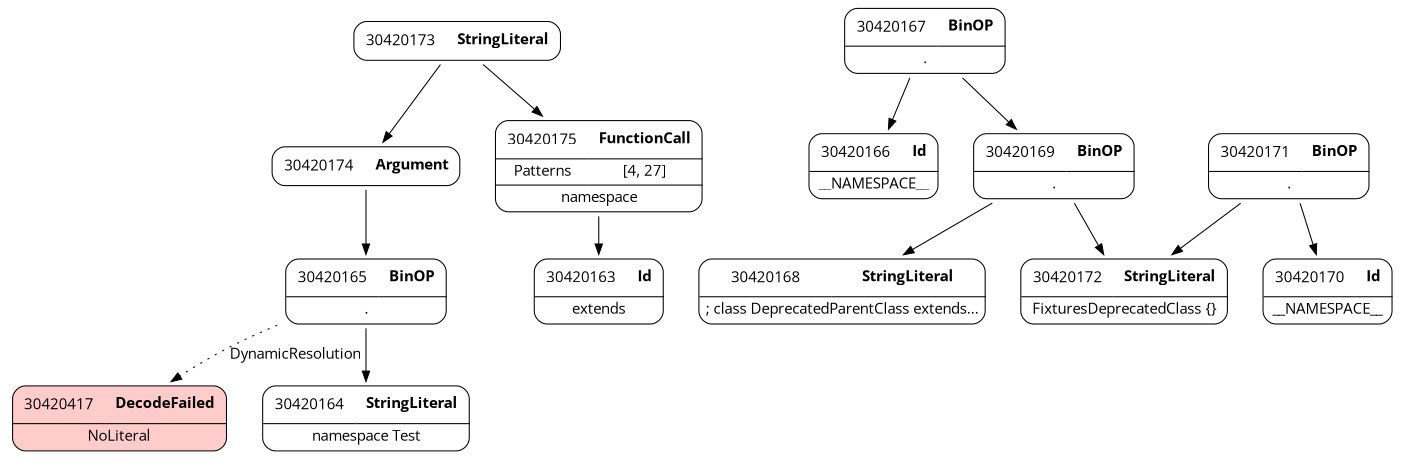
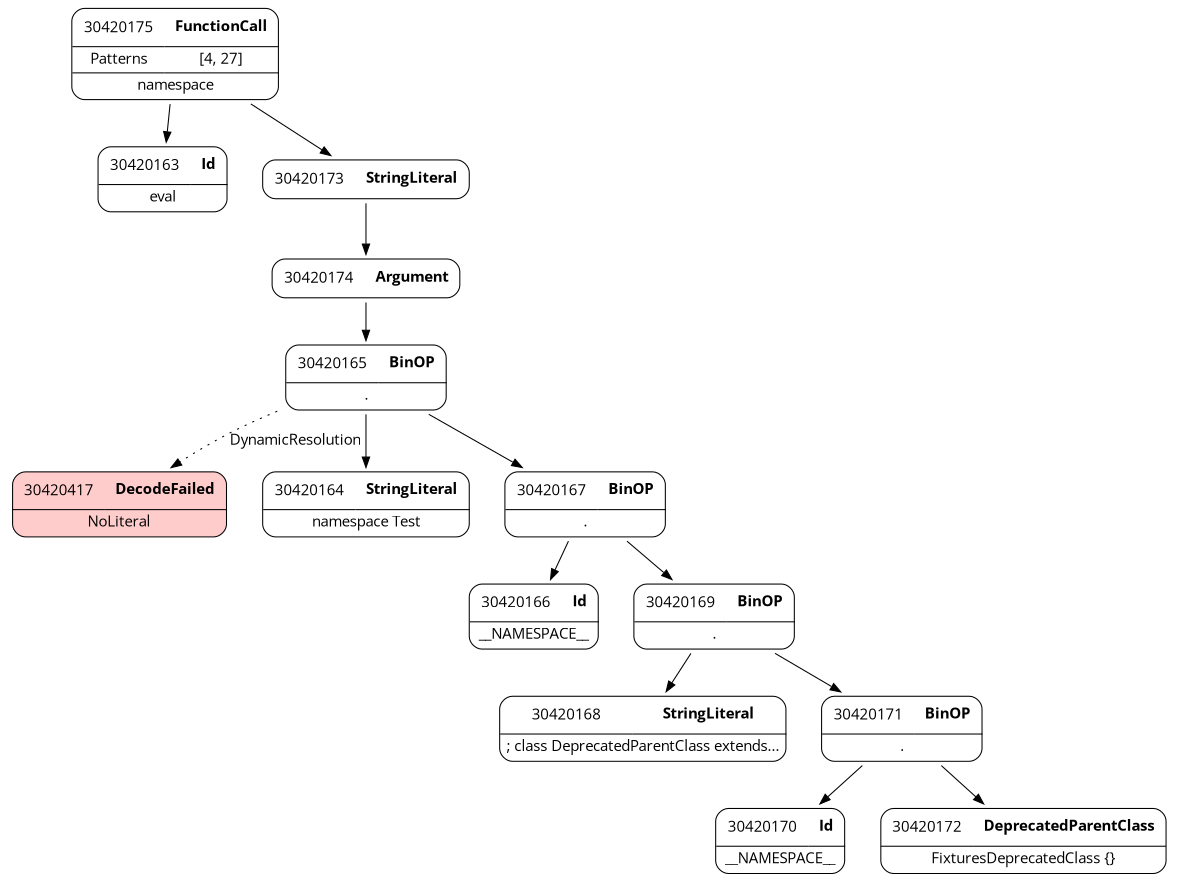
edge "30420173" -> "30420175": reversed
edge "30420169" -> "30420172": now "30420169" -> "30420171"
node "30420172": text "StringLiteral" -> "DeprecatedParentClass"
node "30420163": text "extends" -> "eval"
edge "30420165" -> "30420167": added
